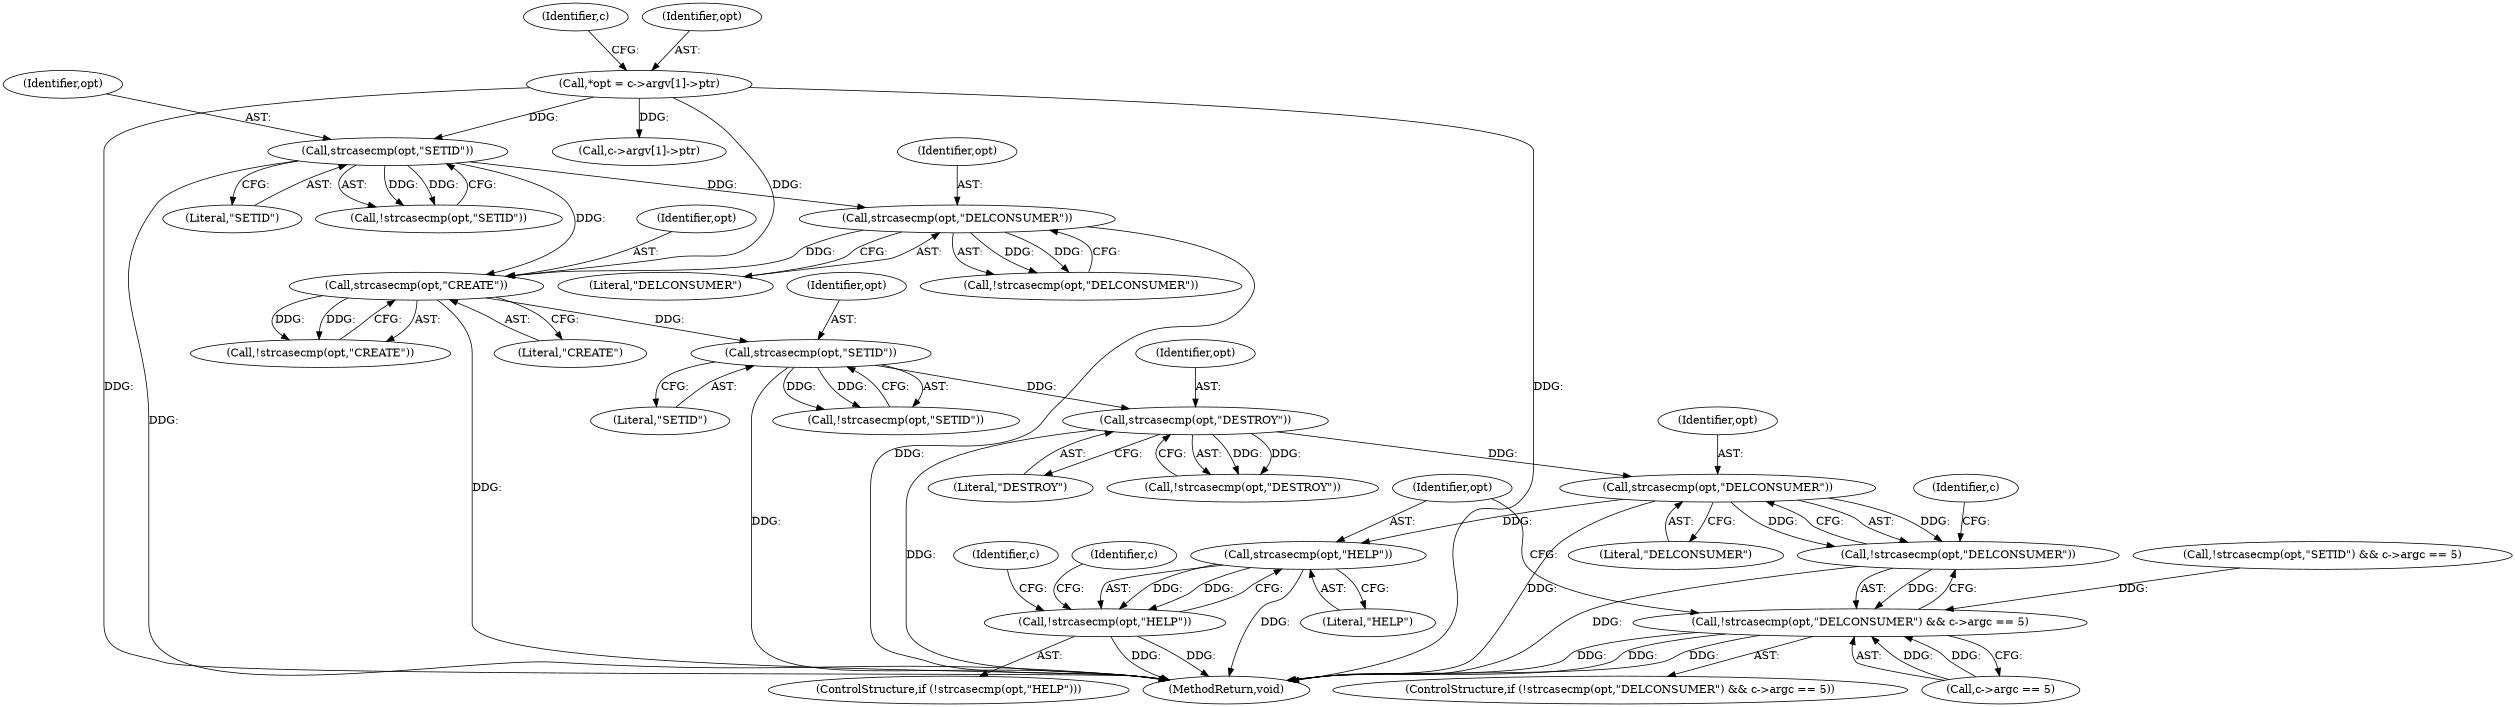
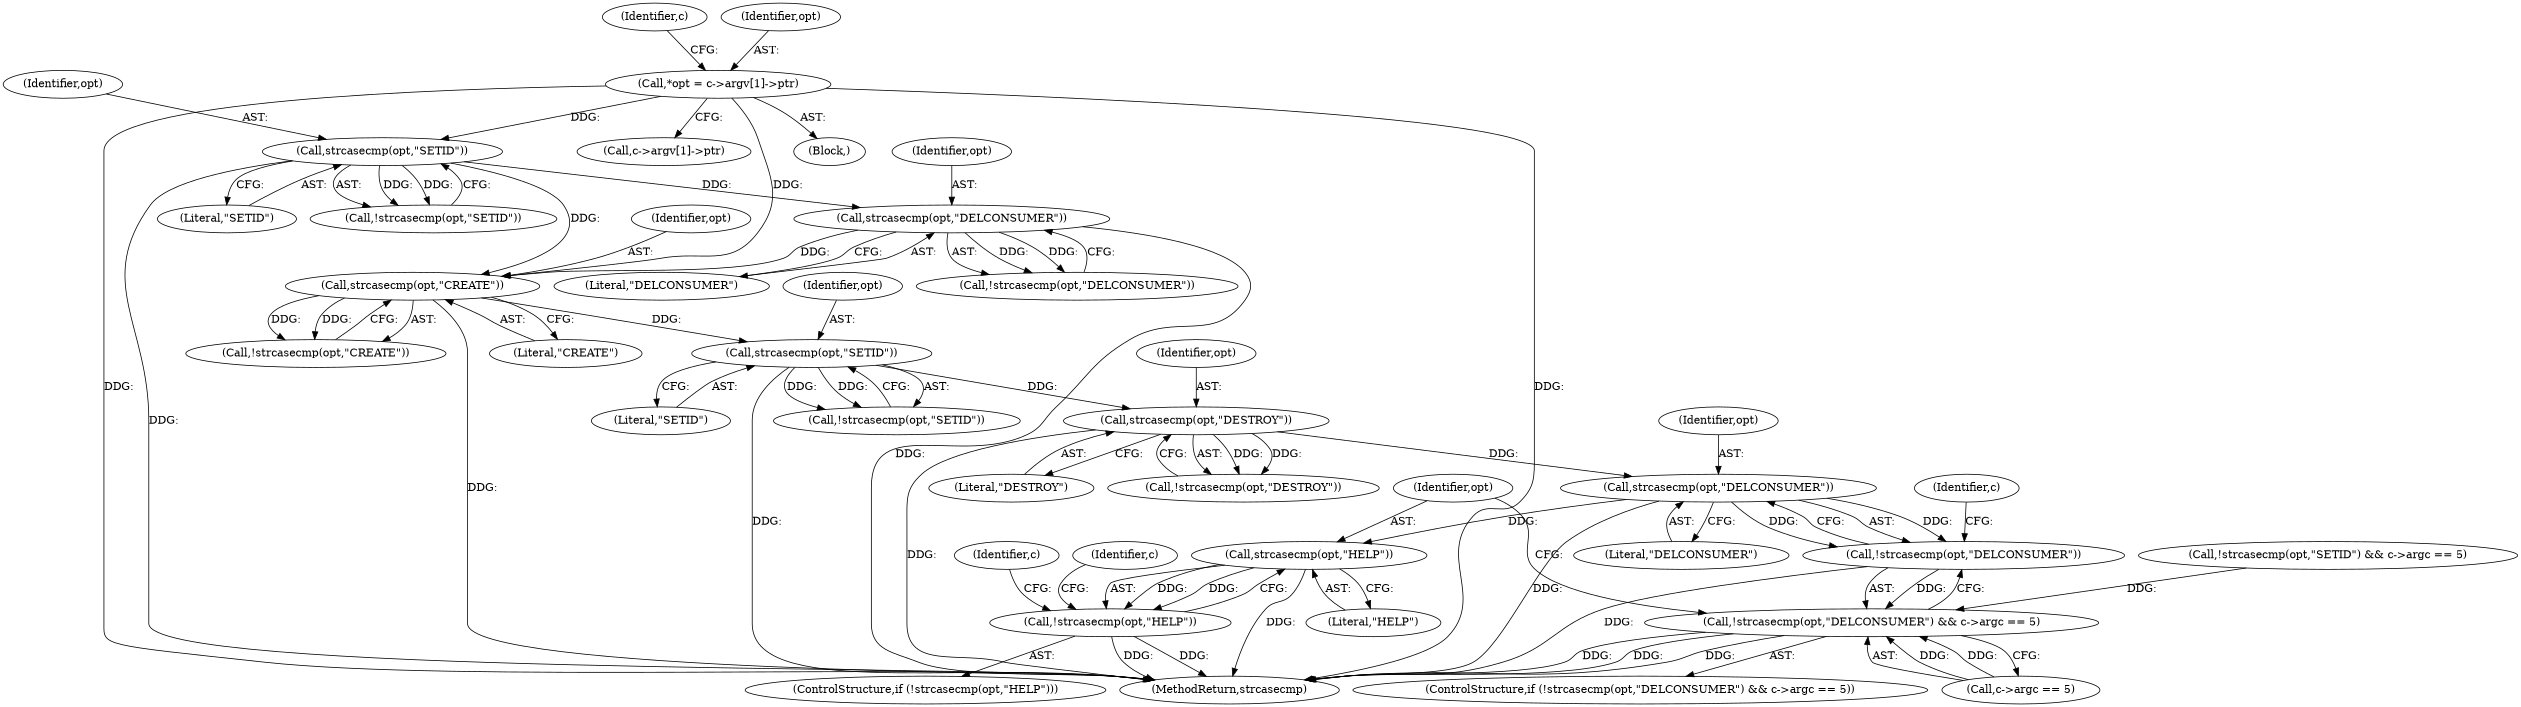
edge "(Call,*opt = c->argv[1]->ptr)" -> "(Call,c->argv[1]->ptr)": label "DDG: " -> "CFG: "
node "(Block,)": added
node "(MethodReturn,void)": label "(MethodReturn,void)" -> "(MethodReturn,strcasecmp)"
